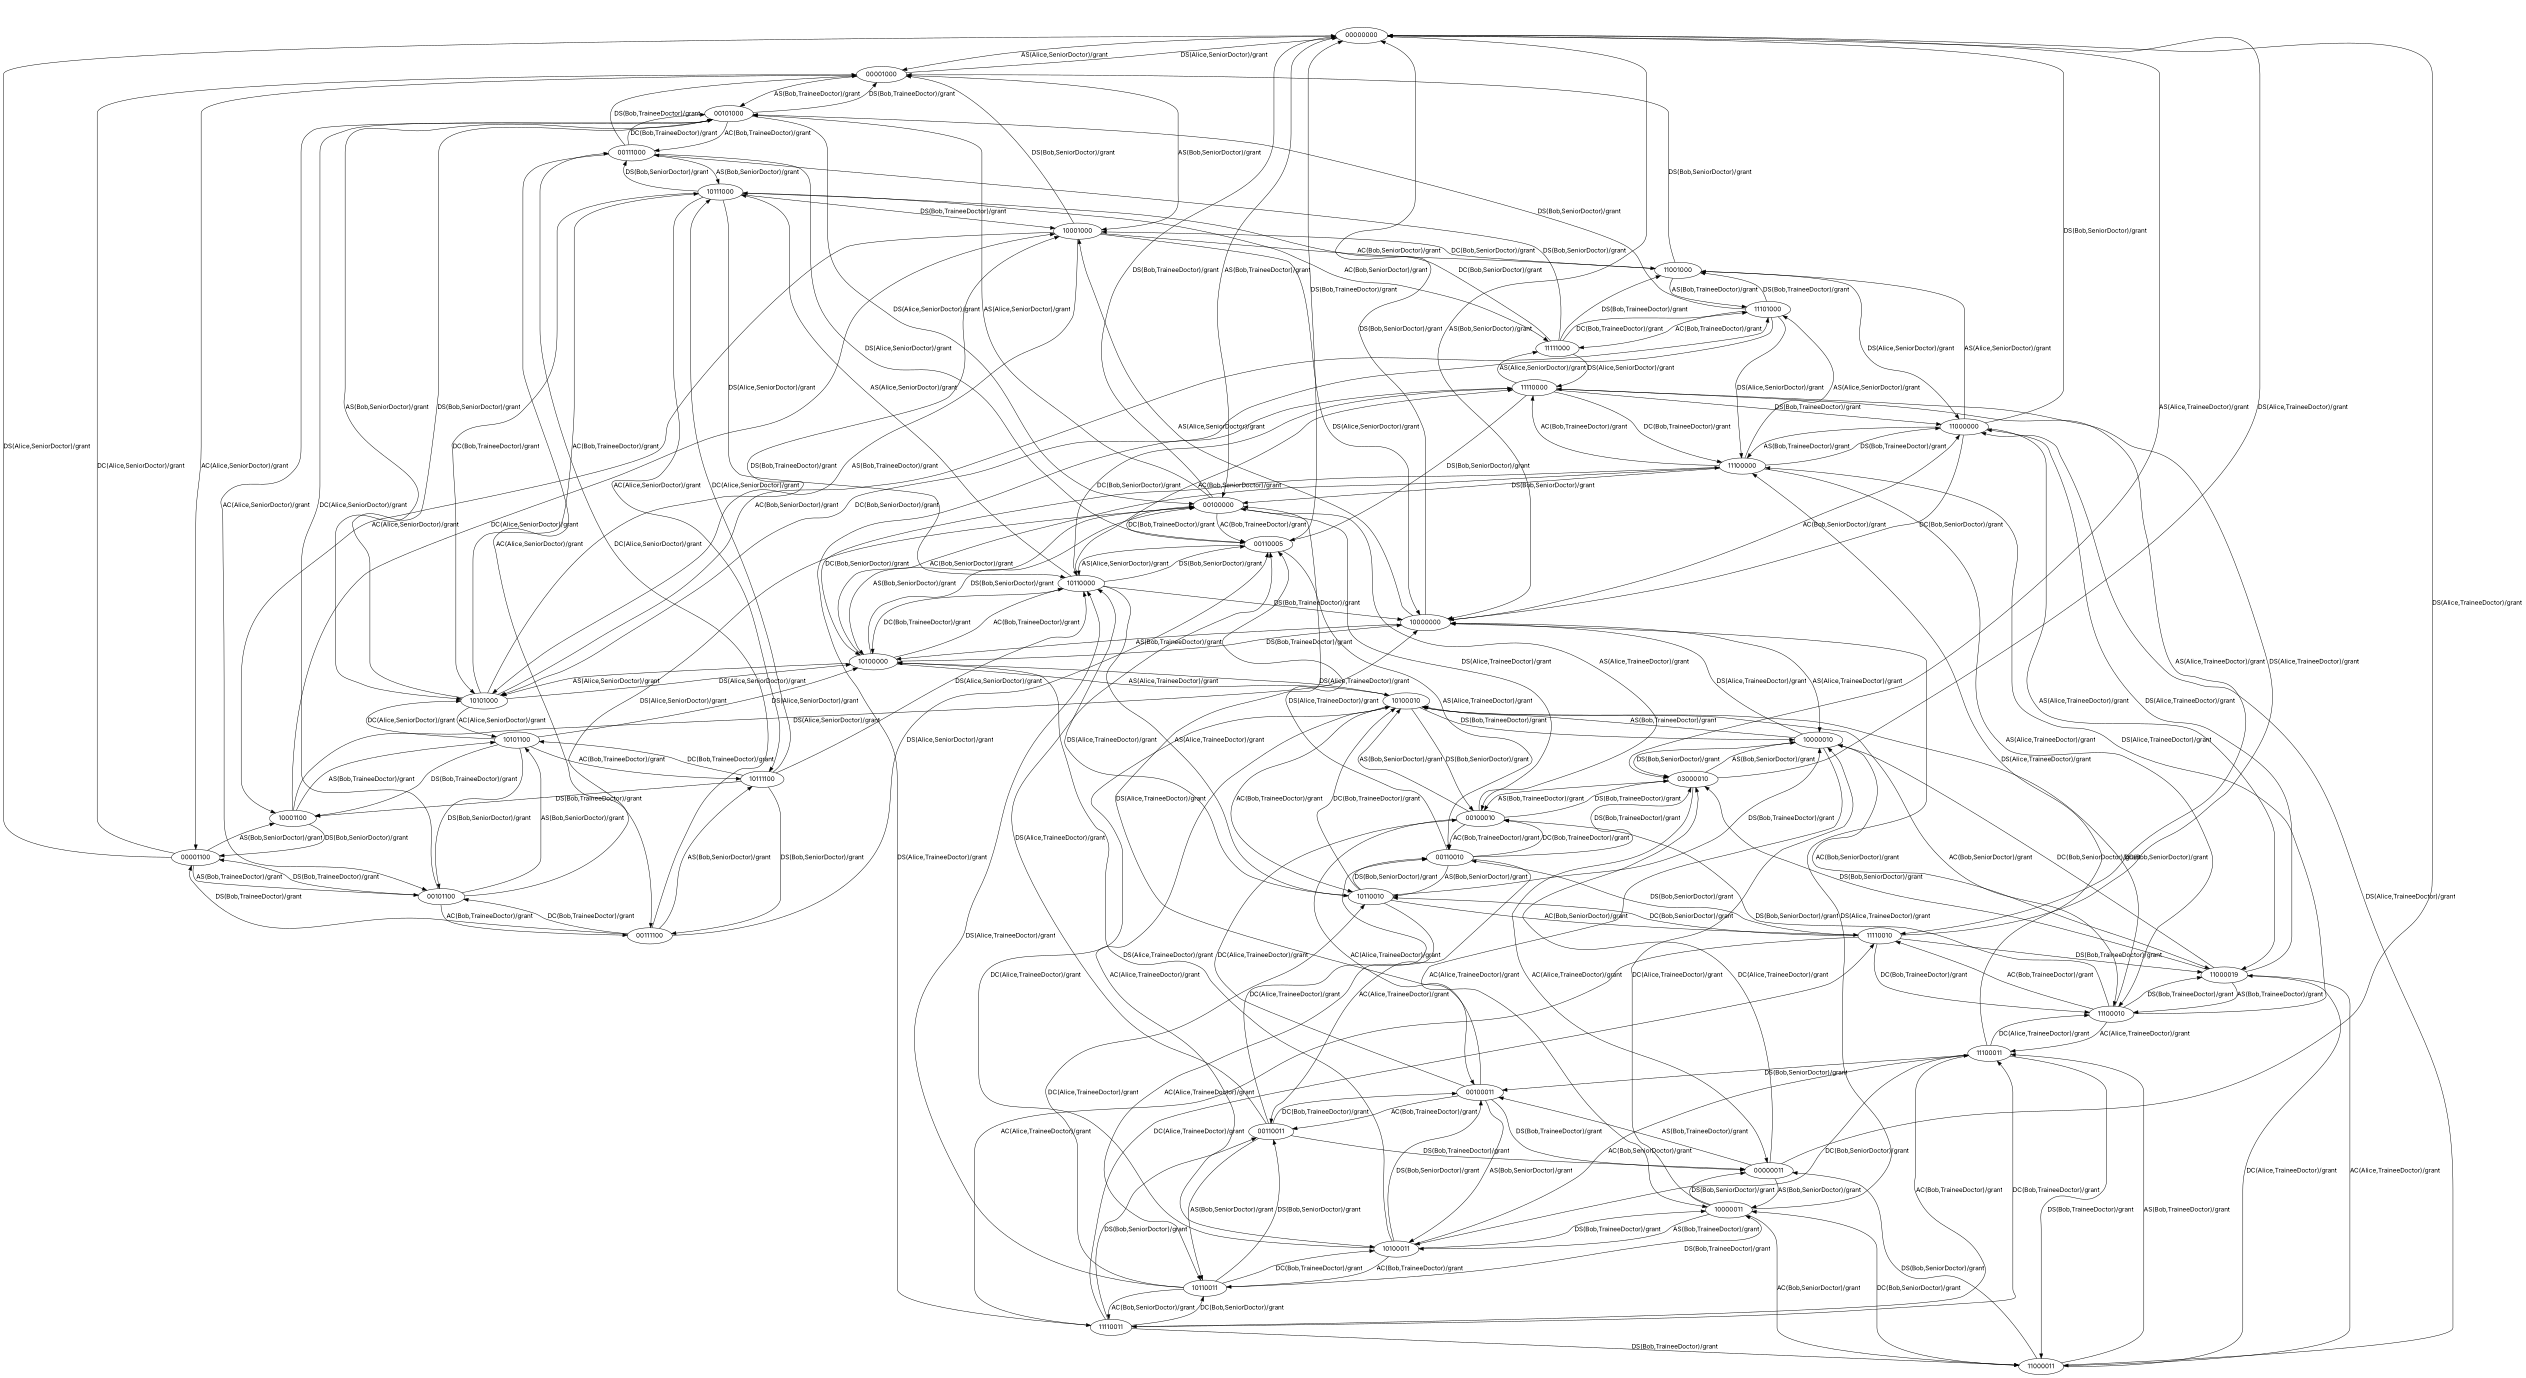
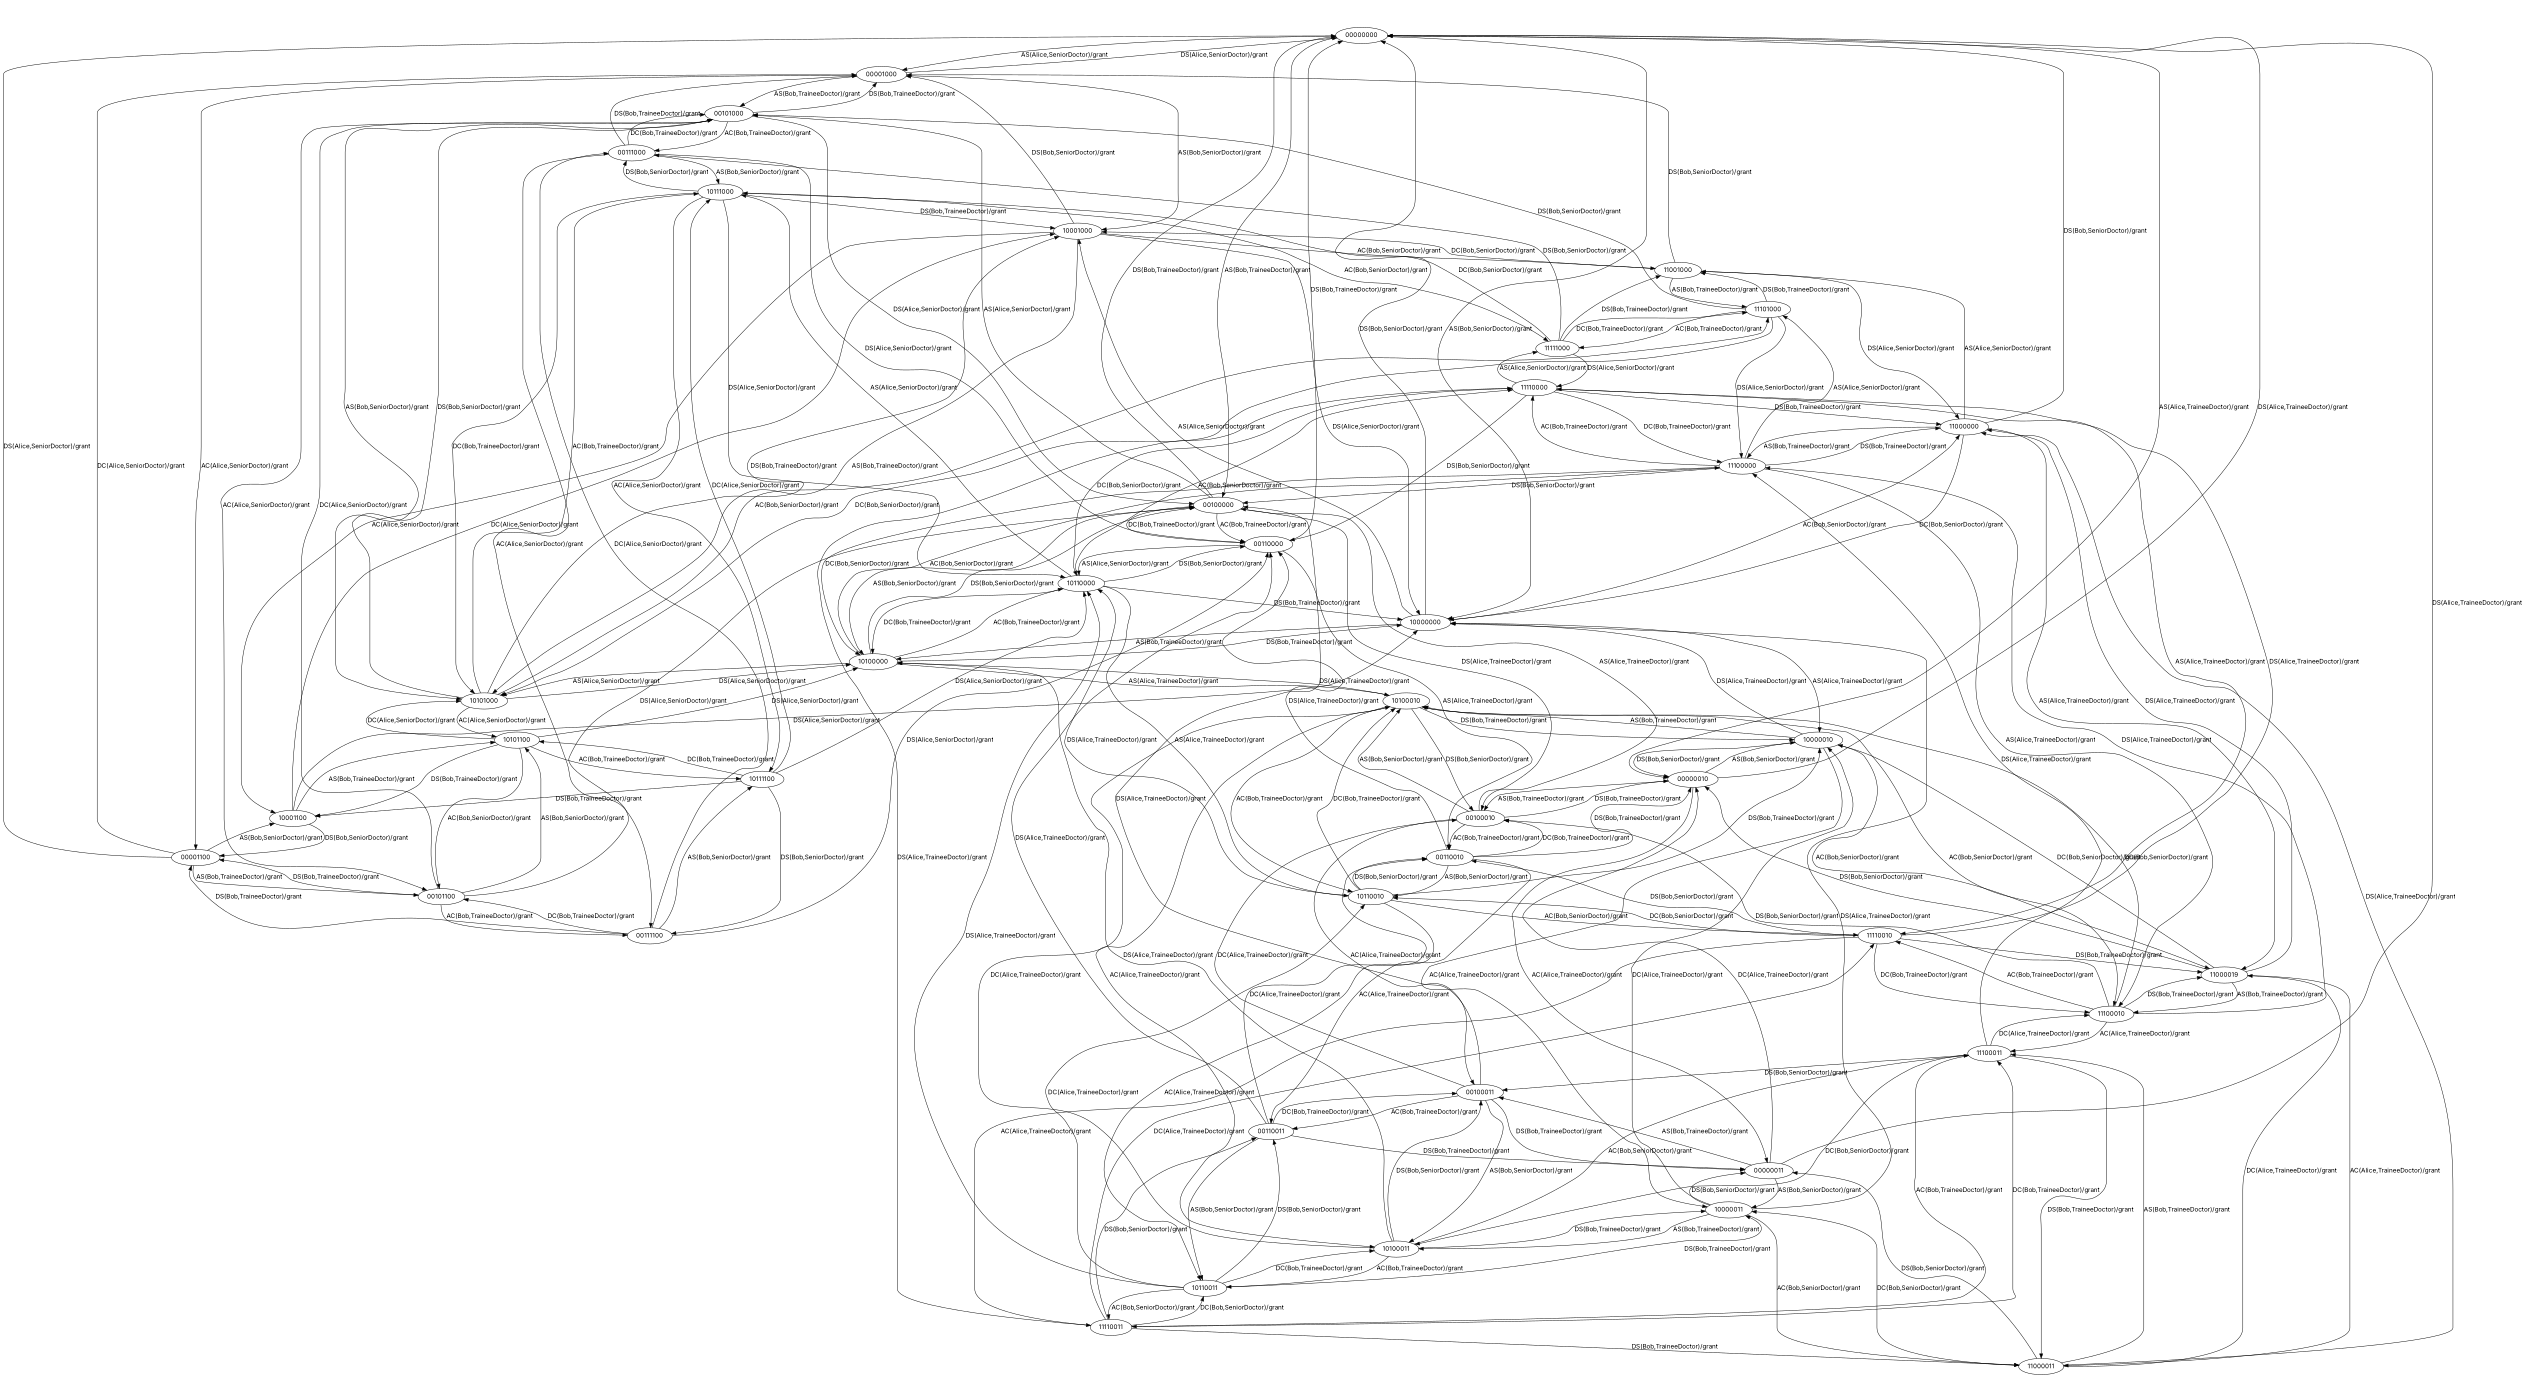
node "00110005": label "00110005" -> "00110000"
node "03000010": label "03000010" -> "00000010"
edge "10101100" -> "00101100": label "DS(Bob,SeniorDoctor)/grant" -> "AC(Bob,SeniorDoctor)/grant"
